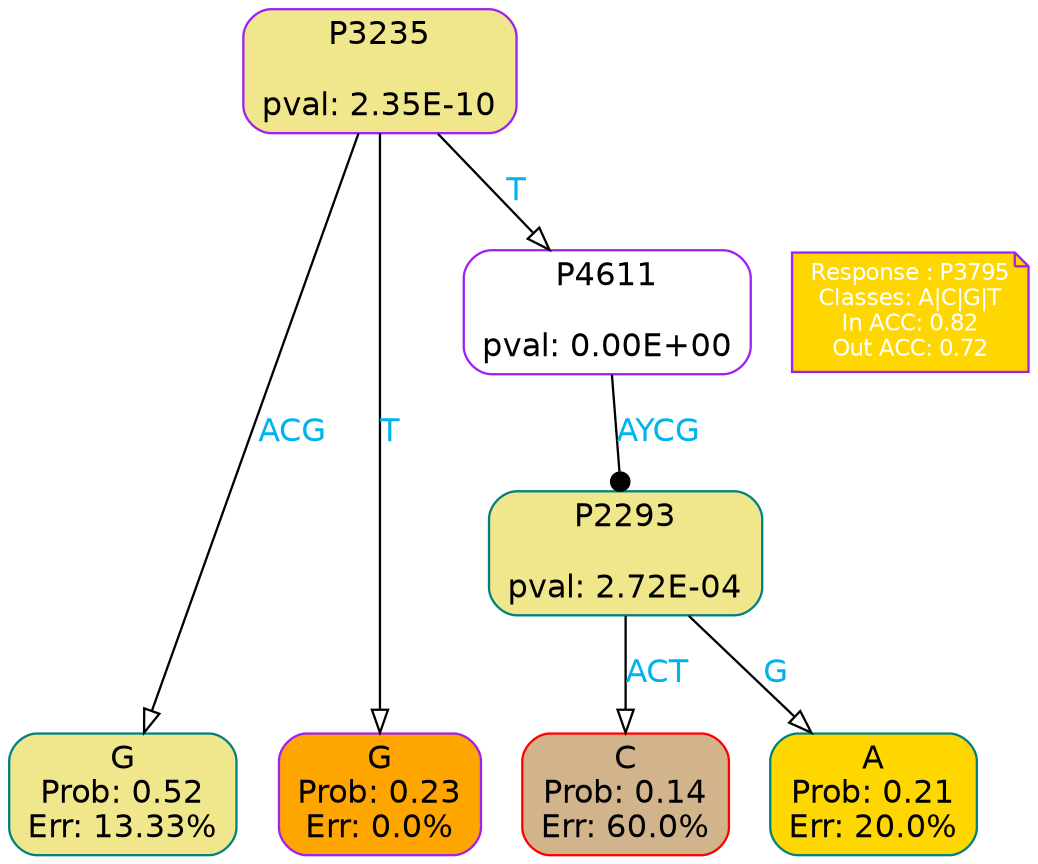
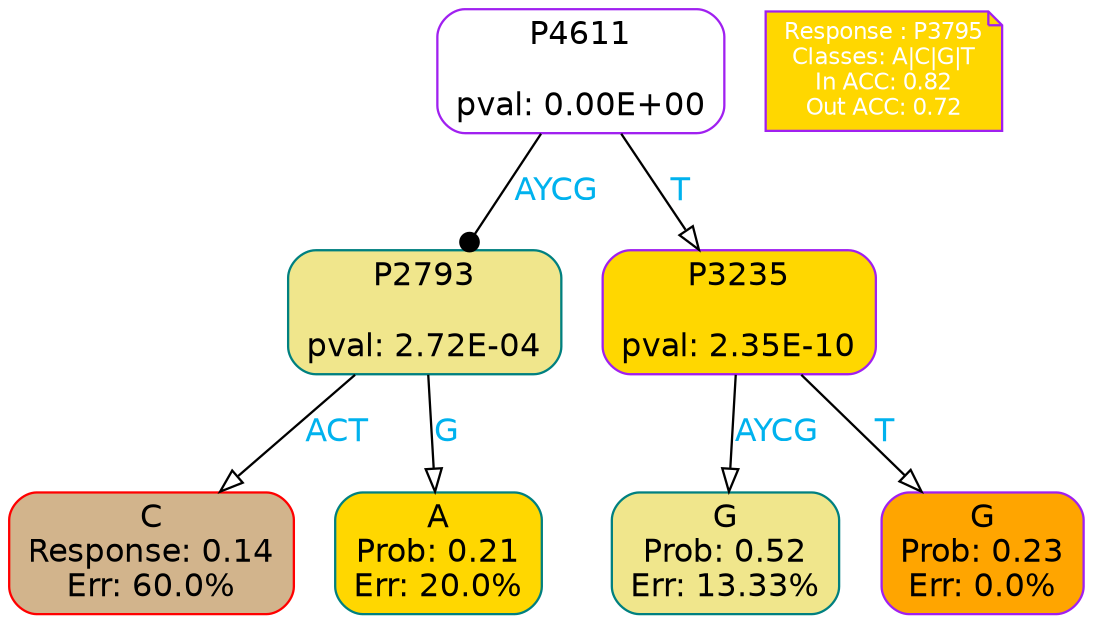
node "P3235 pval: 2.35E-10": fillcolor khaki -> gold
edge "P3235 pval: 2.35E-10" -> "P4611 pval: 0.00E+00": reversed
edge "P3235 pval: 2.35E-10" -> "G Prob: 0.52 Err: 13.33%": label "ACG" -> "AYCG"
node "P2293 pval: 2.72E-04": label "P2293 pval: 2.72E-04" -> "P2793 pval: 2.72E-04"
node "C Prob: 0.14 Err: 60.0%": label "C Prob: 0.14 Err: 60.0%" -> "C Response: 0.14 Err: 60.0%"
